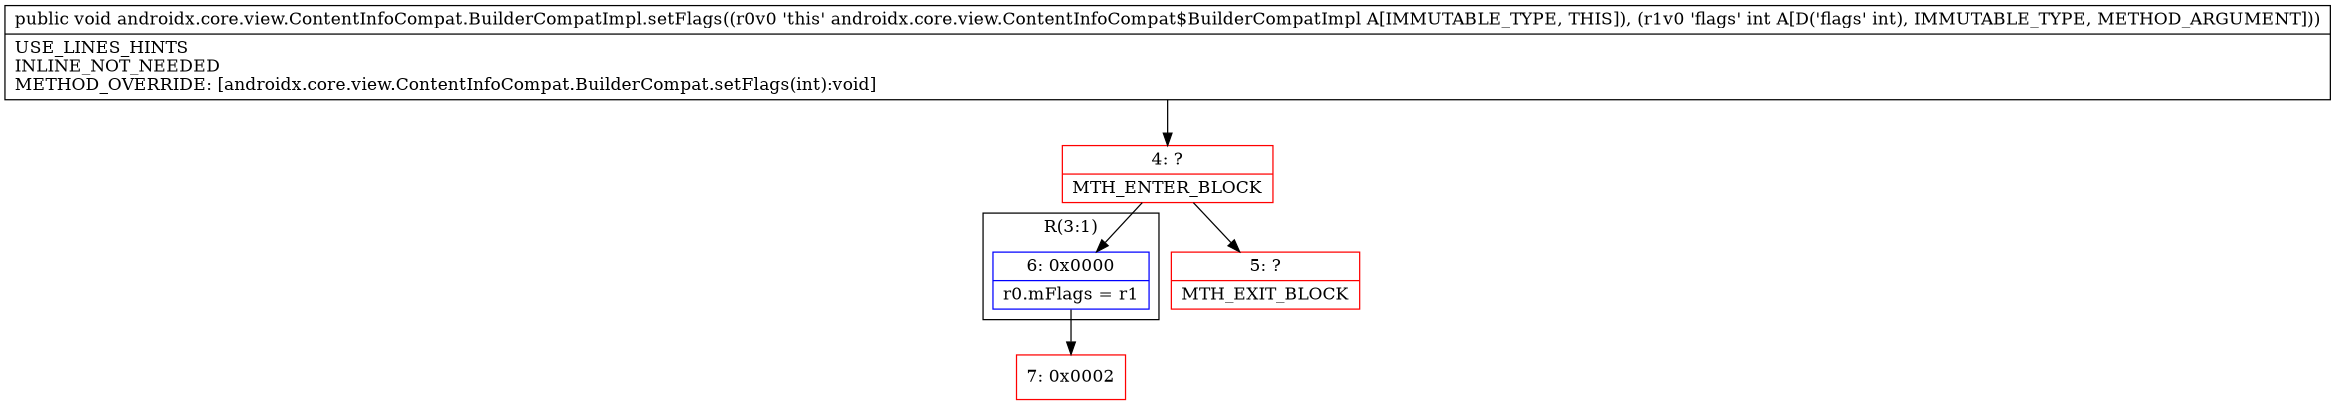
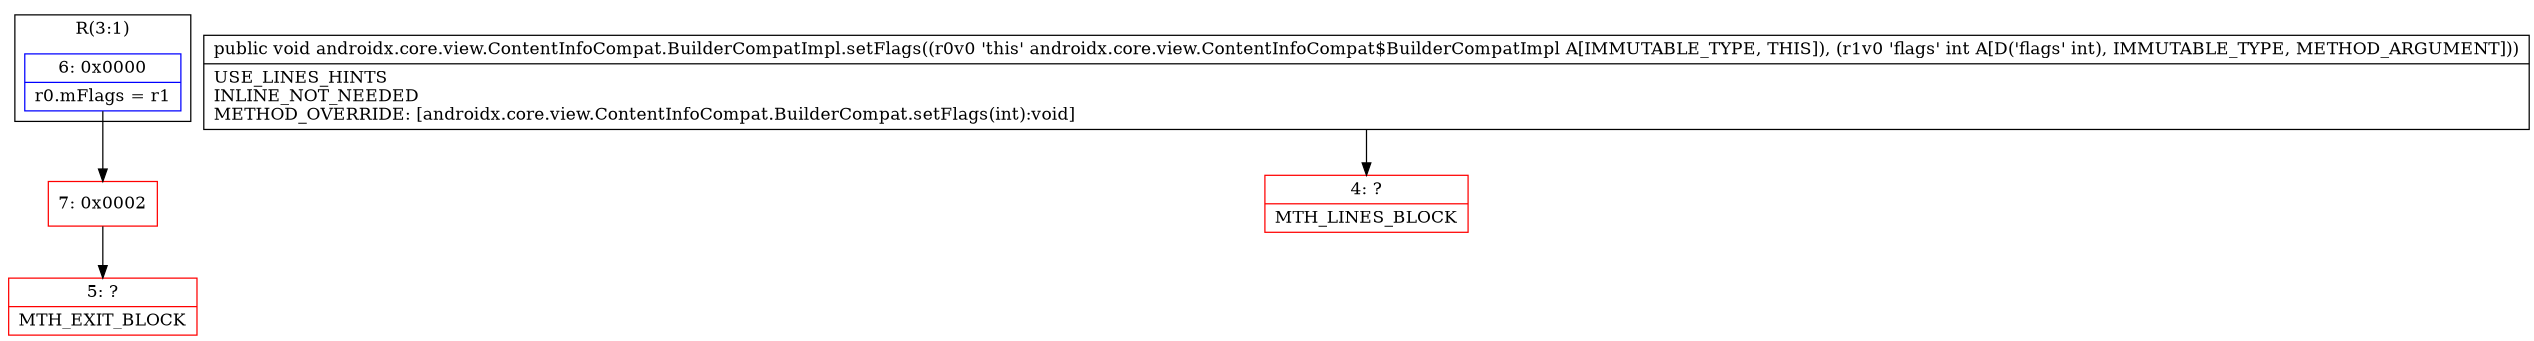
node "4: ?": text "MTH_ENTER_BLOCK" -> "MTH_LINES_BLOCK"
edge "4: ?" -> "6: 0x0000": removed
edge "4: ?" -> "5: ?": now "7: 0x0002" -> "5: ?"
